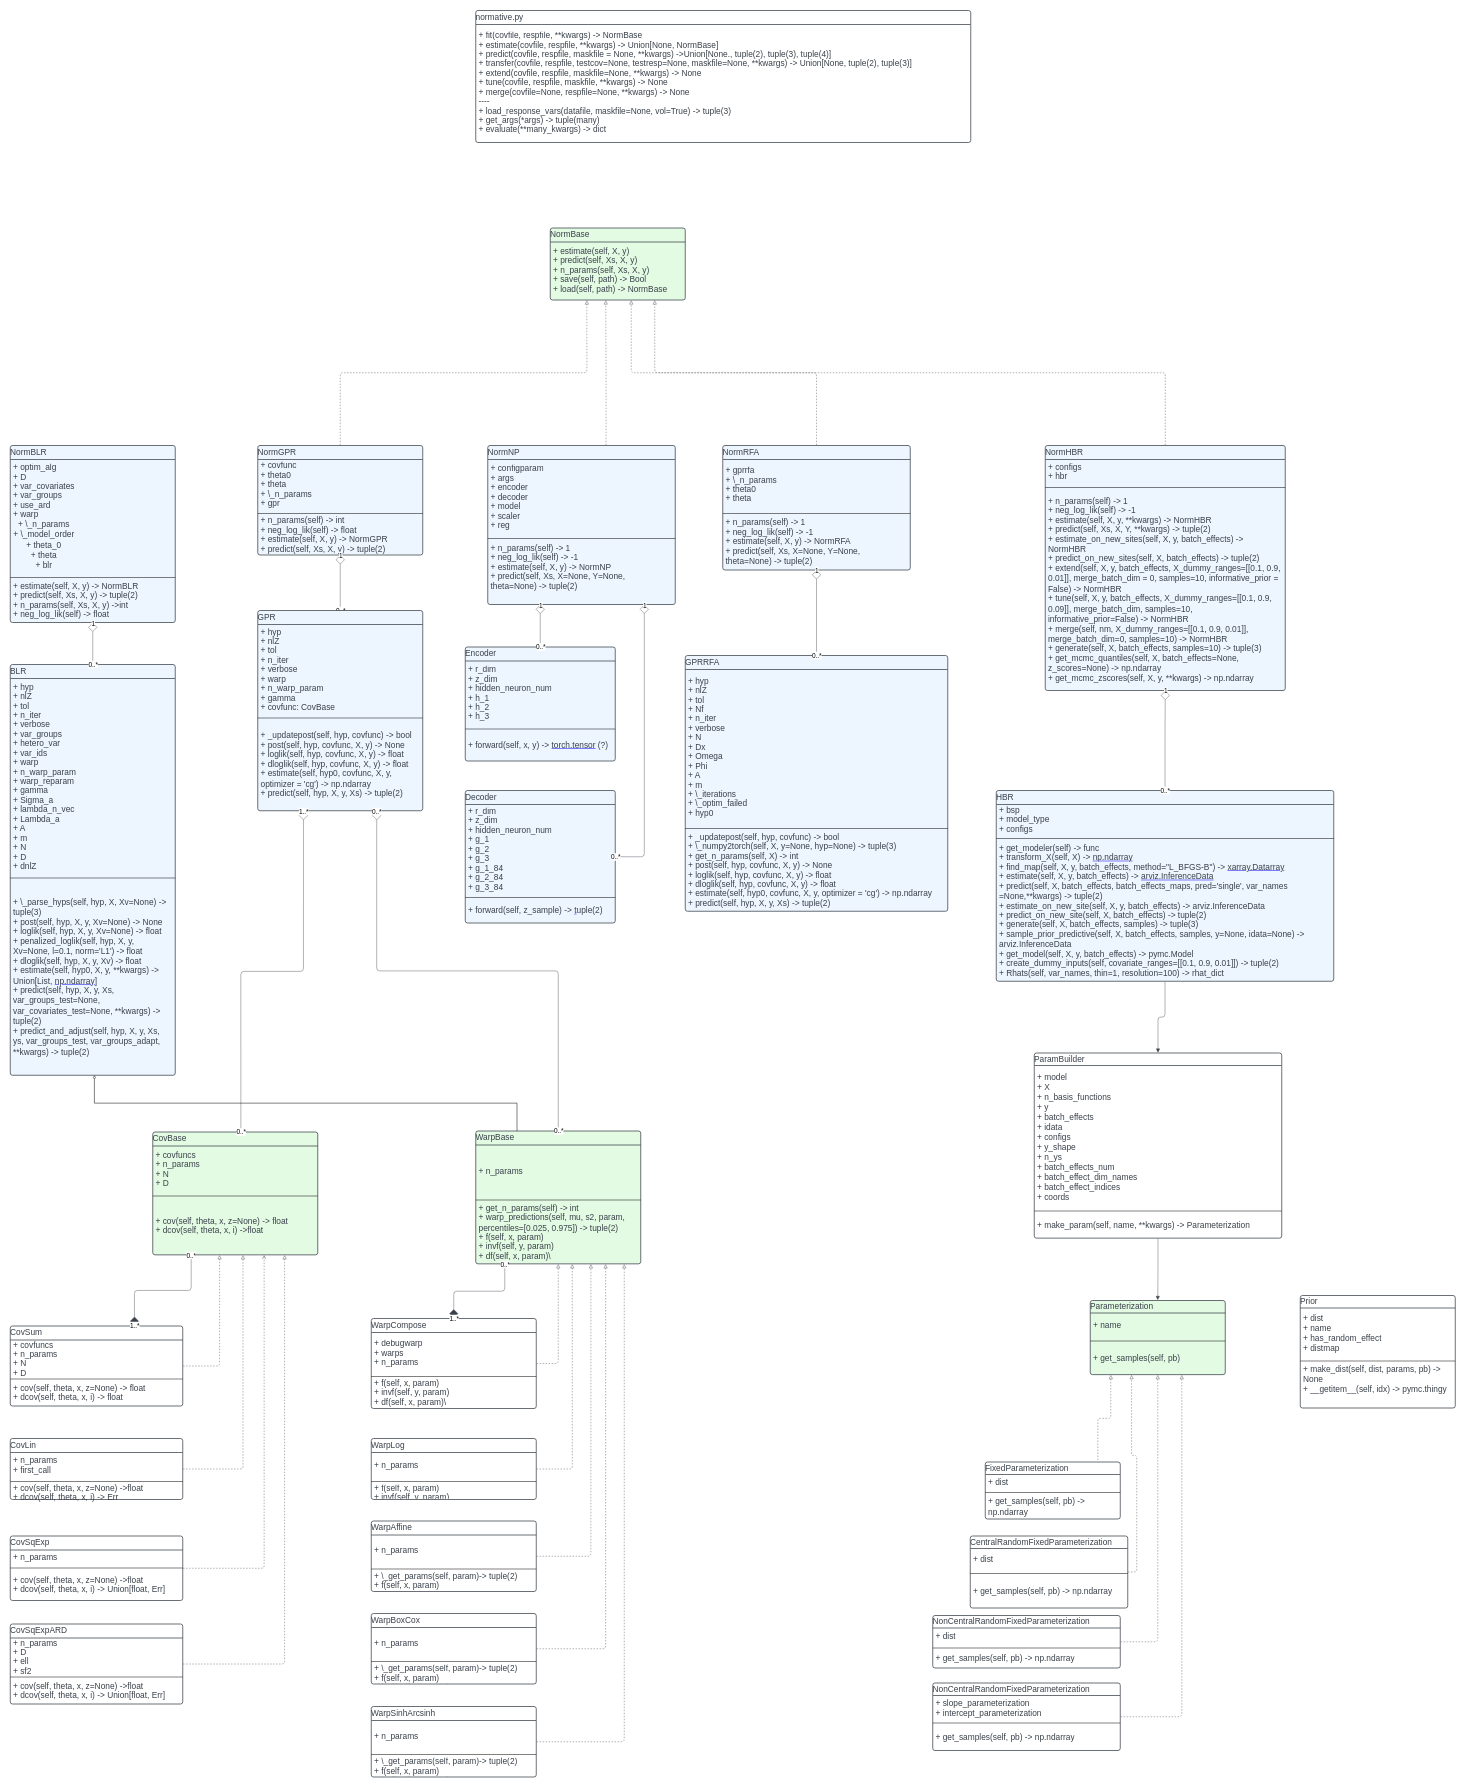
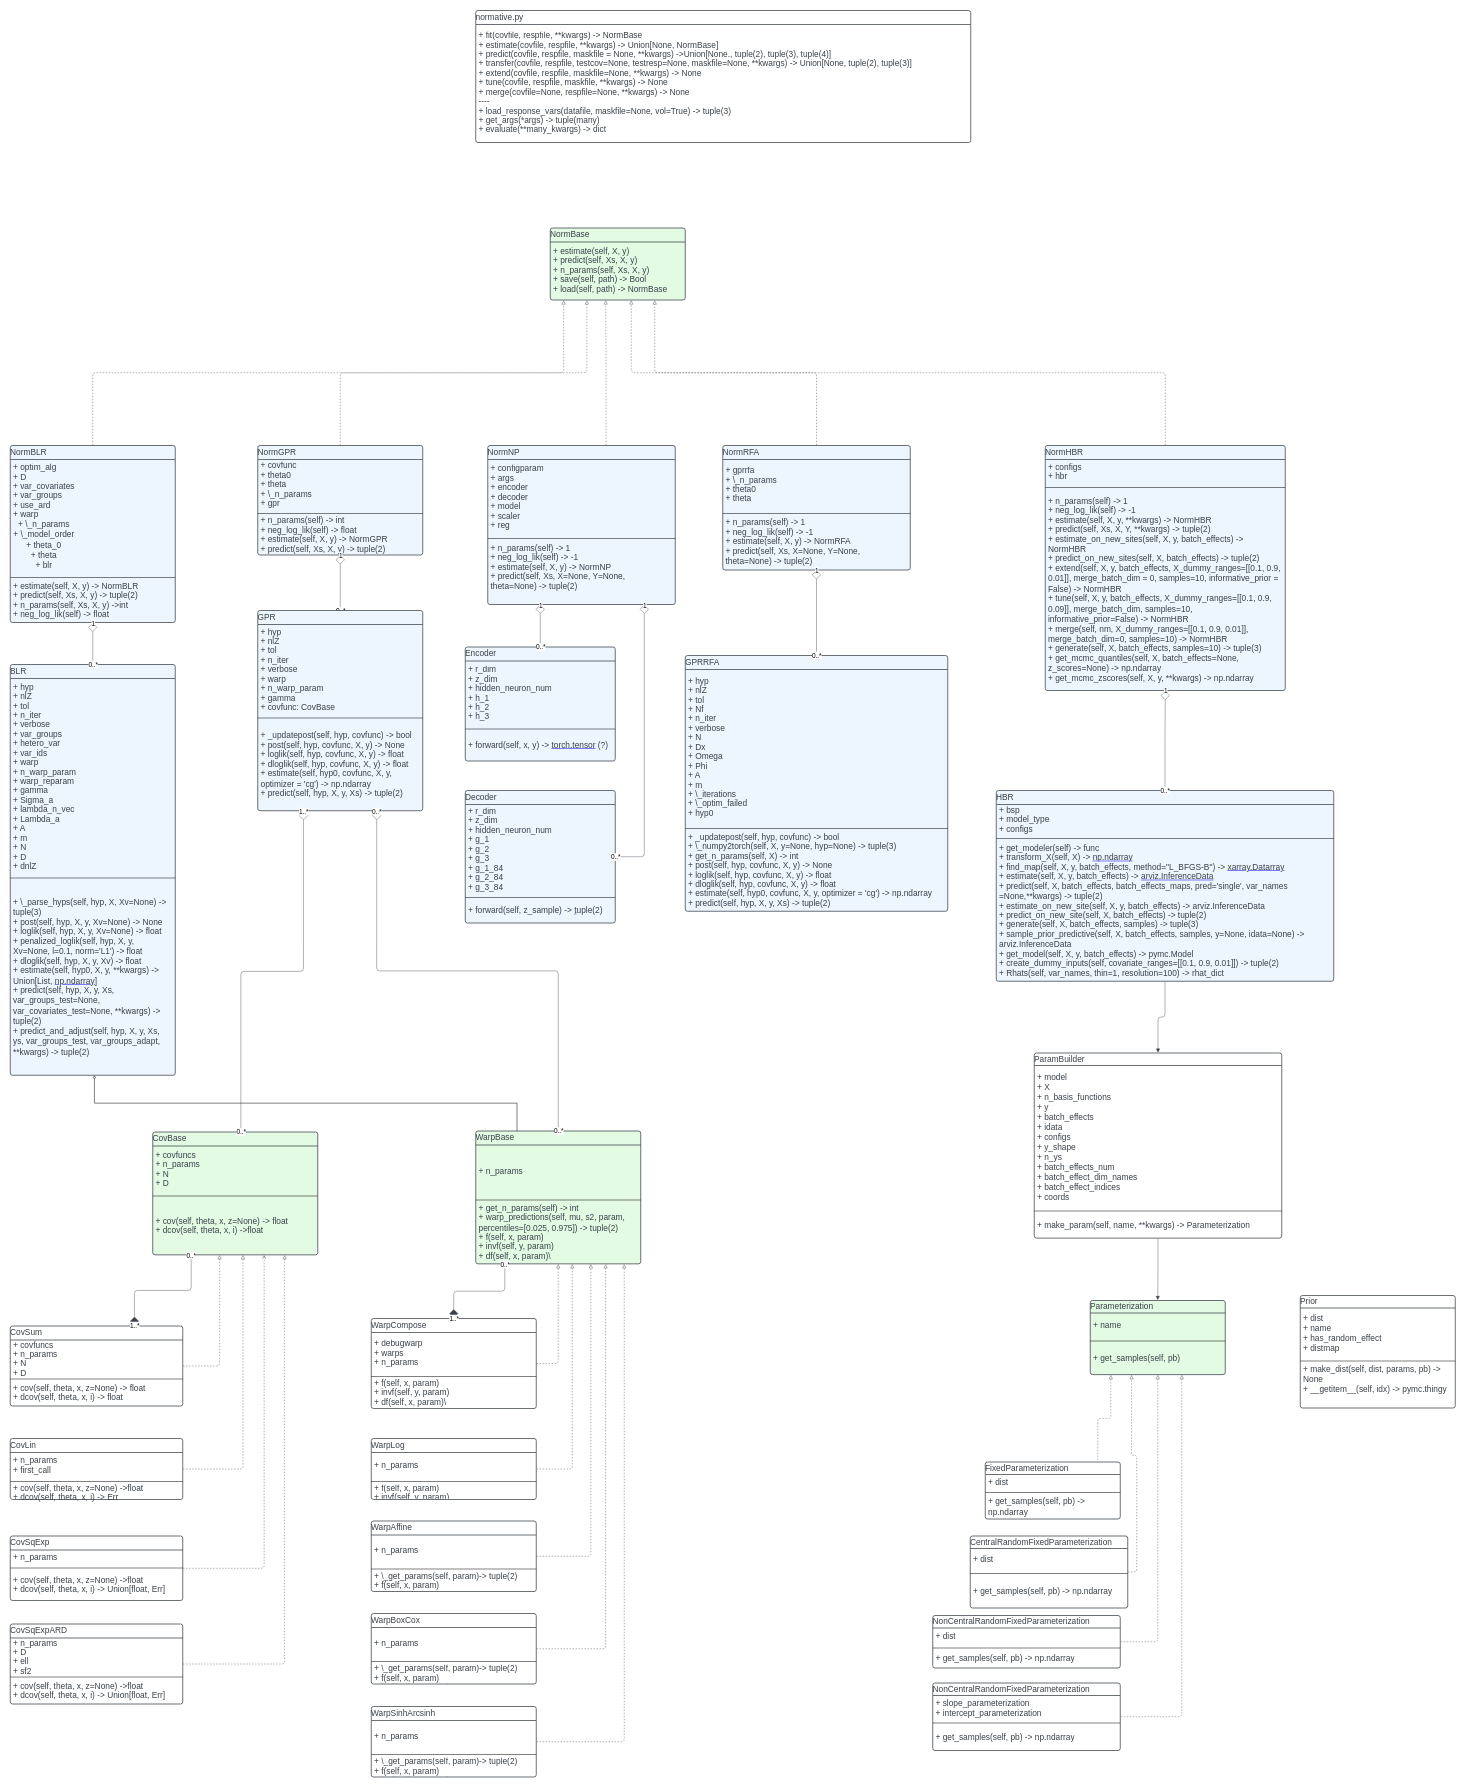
edge "NormBLR" -> "NormBase": added
